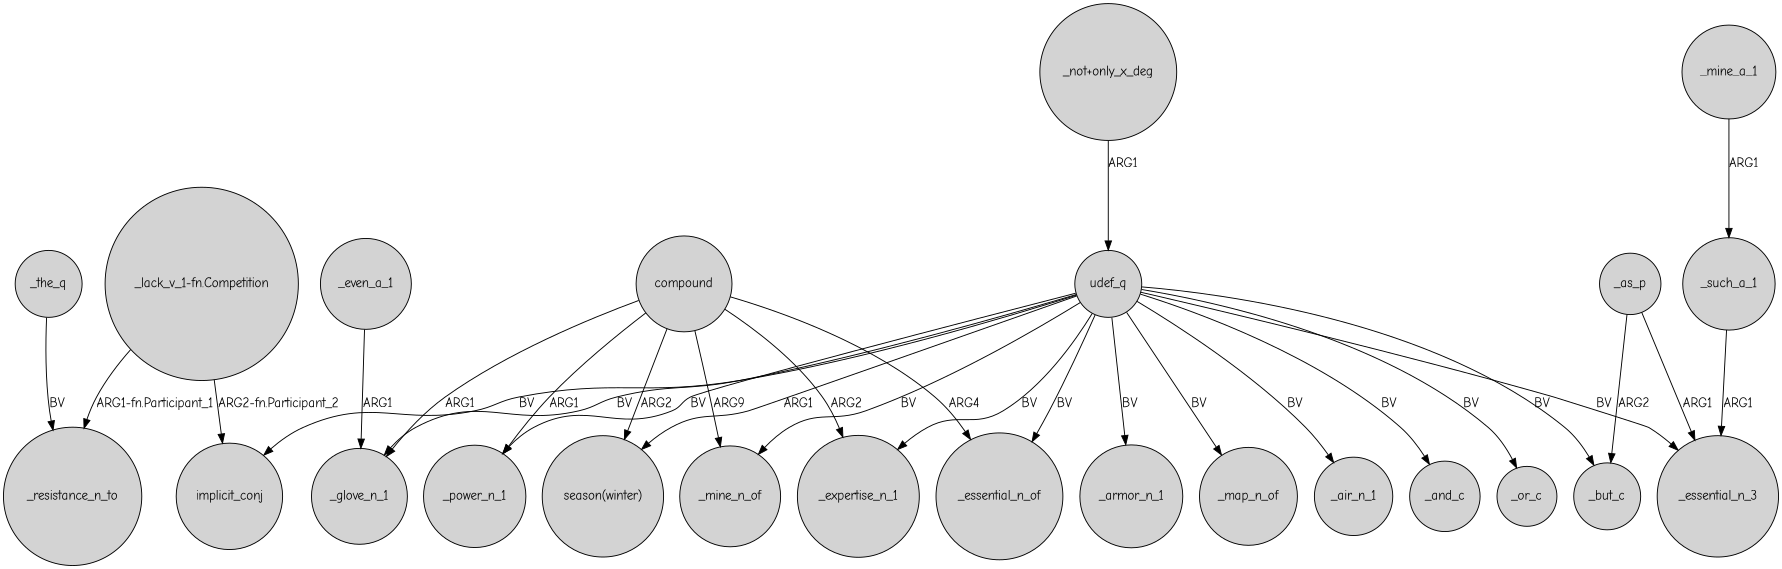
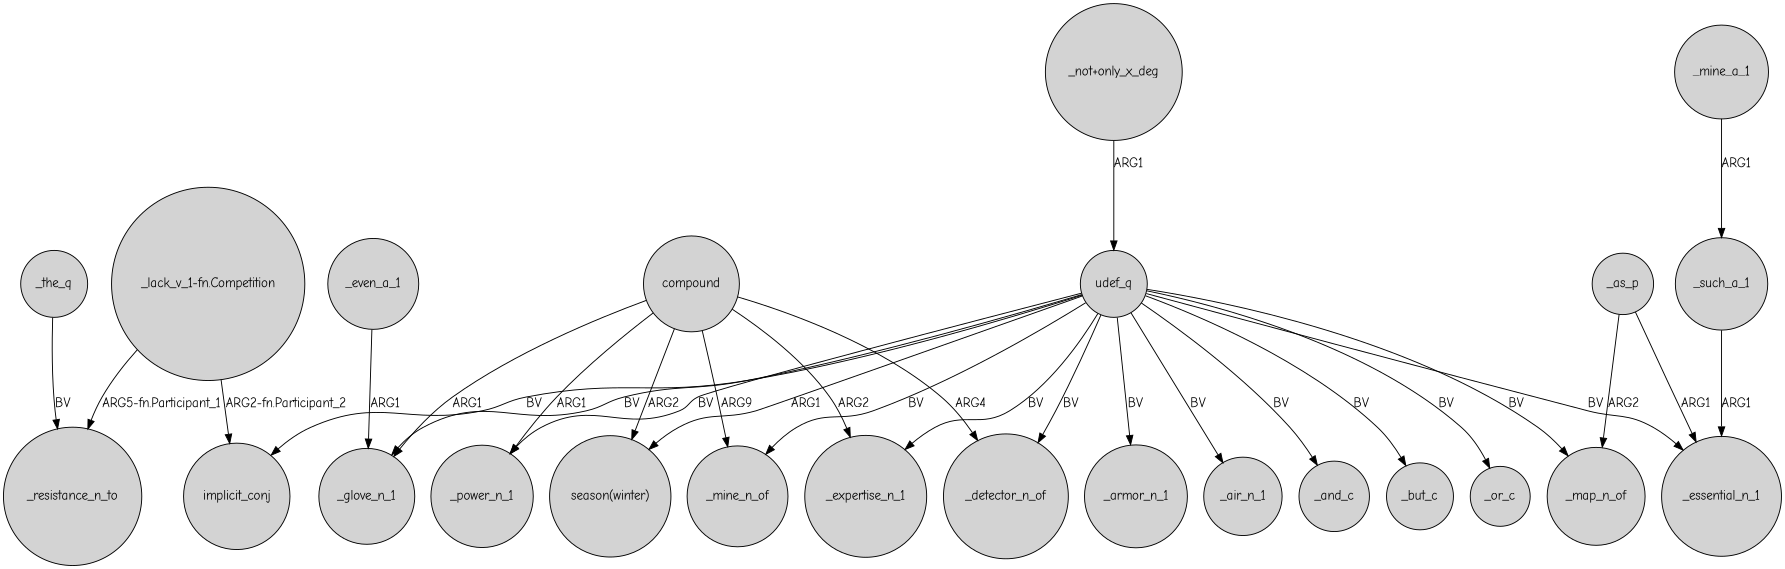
edge "_as_p" -> "_but_c": now "_as_p" -> "_map_n_of"
edge "_lack_v_1-fn.Competition" -> "_resistance_n_to": label "ARG1-fn.Participant_1" -> "ARG5-fn.Participant_1"
node "_essential_n_of": label "_essential_n_of" -> "_detector_n_of"
node "_essential_n_3": label "_essential_n_3" -> "_essential_n_1"
